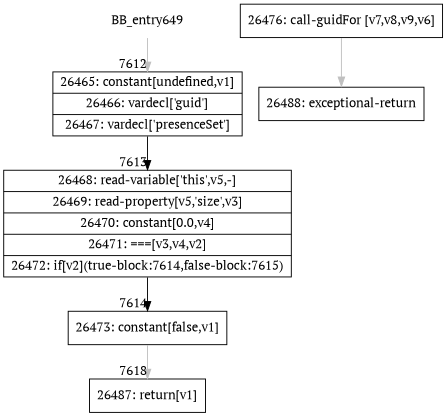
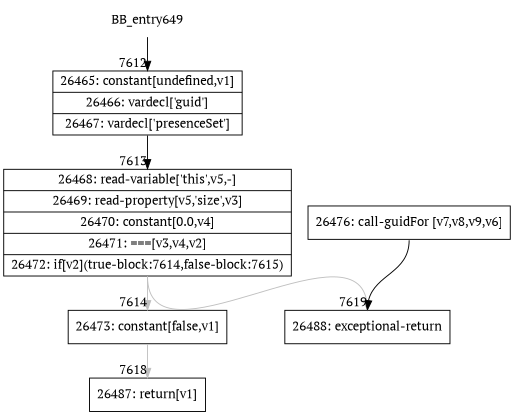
edge "BB_entry649" -> "26465: constant[undefined,v1]": color gray -> black
edge "26476: call-guidFor [v7,v8,v9,v6]" -> "26488: exceptional-return": color gray -> black
edge "26468: read-variable['this',v5,-]" -> "26473: constant[false,v1]": color black -> gray
edge "26468: read-variable['this',v5,-]" -> "26488: exceptional-return": added
